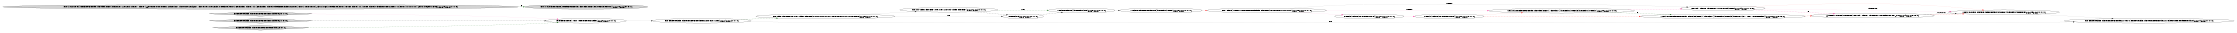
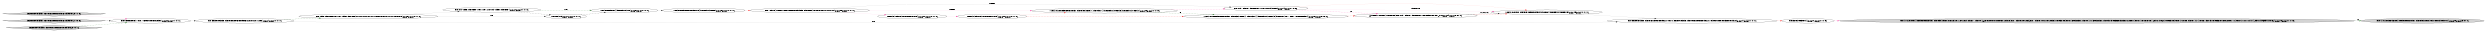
node "assertTrue(a.getResult())@@@17@@@['1', '1', '0']": added
